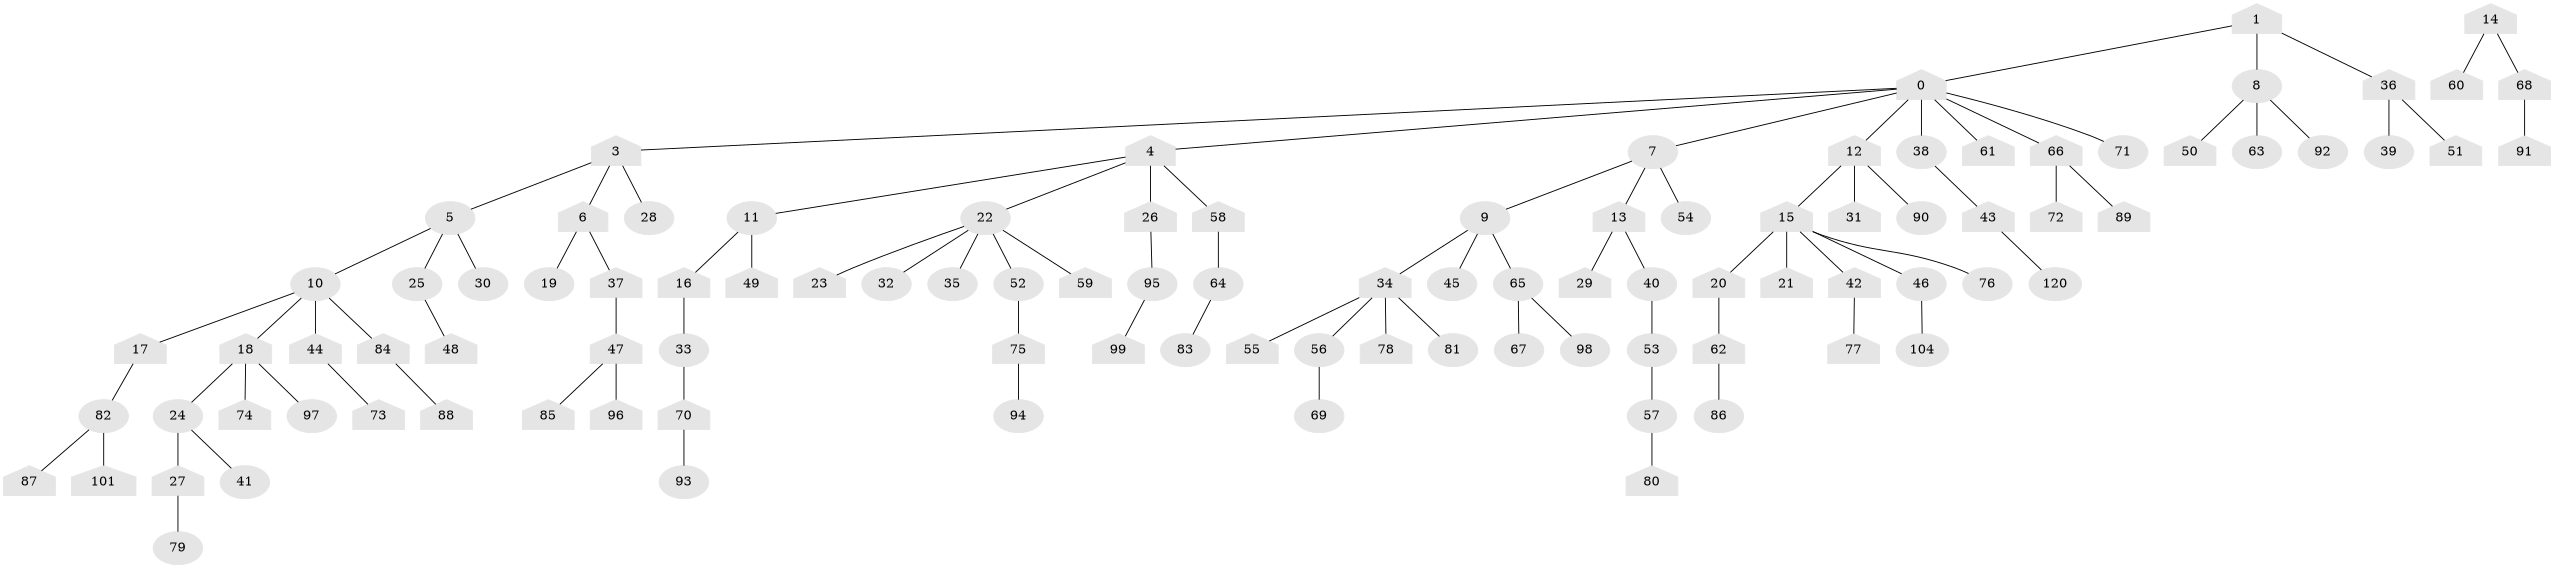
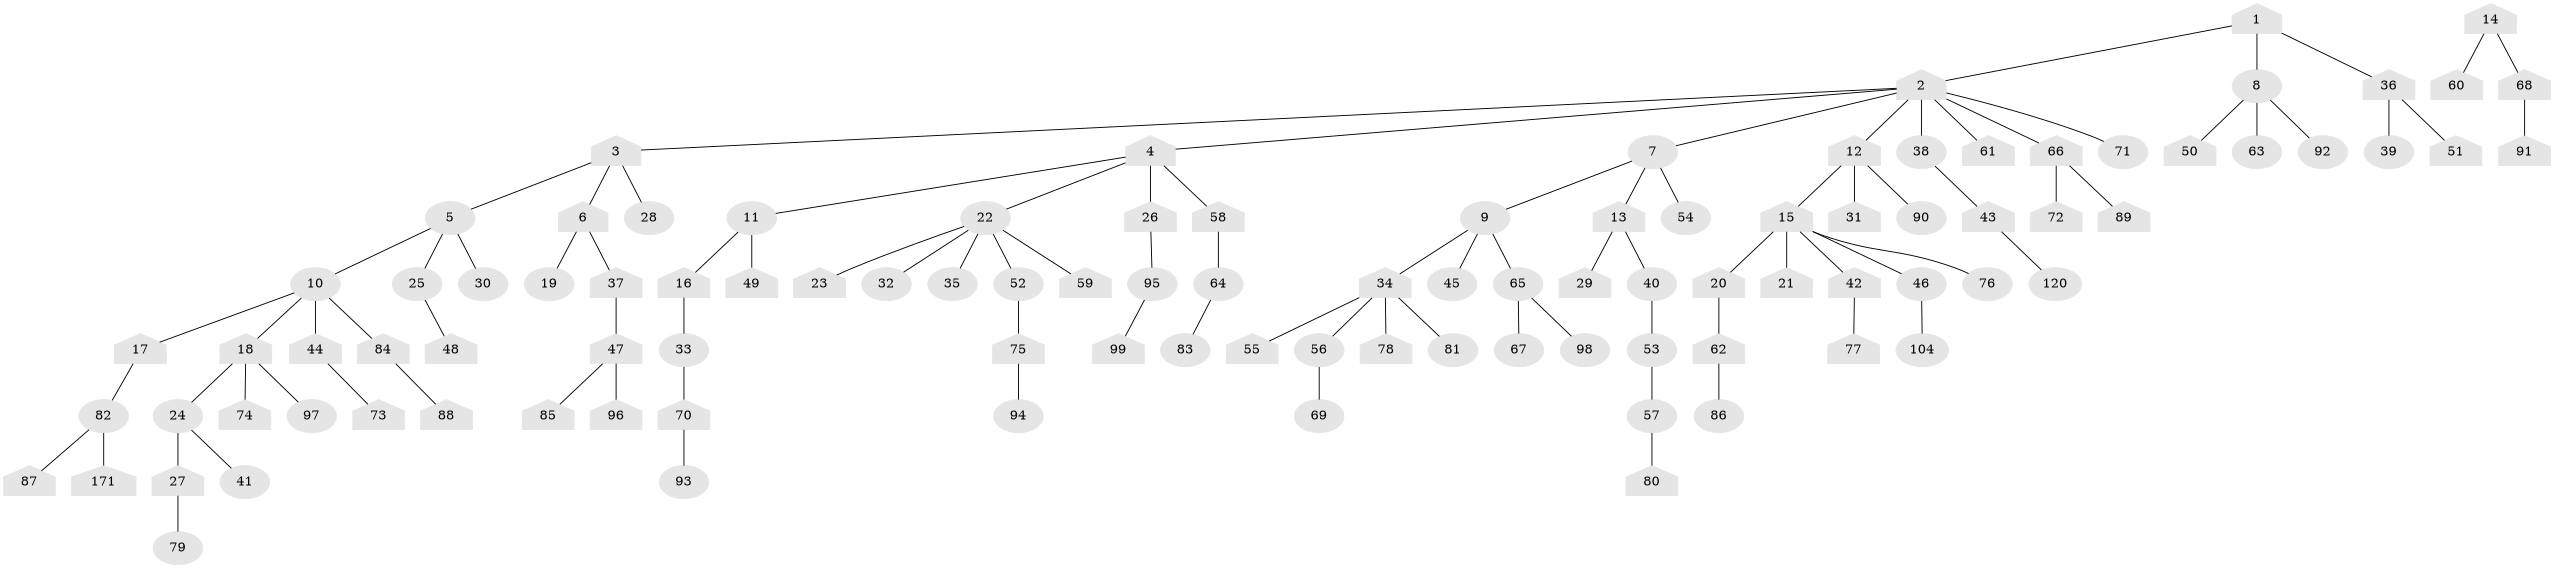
node "0": label "0" -> "2"
node "101": label "101" -> "171"
